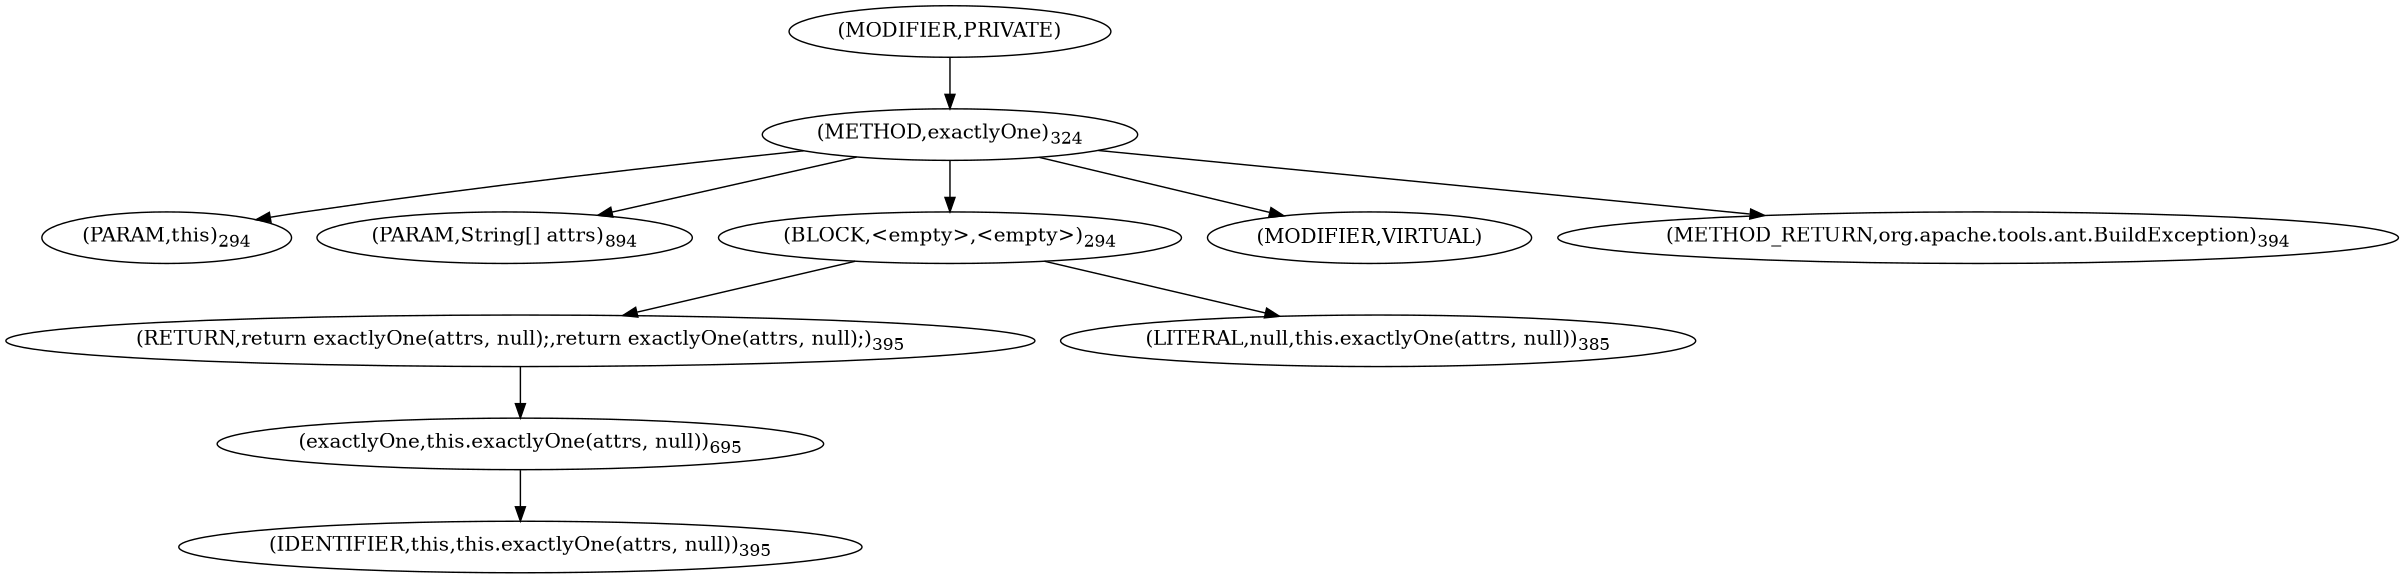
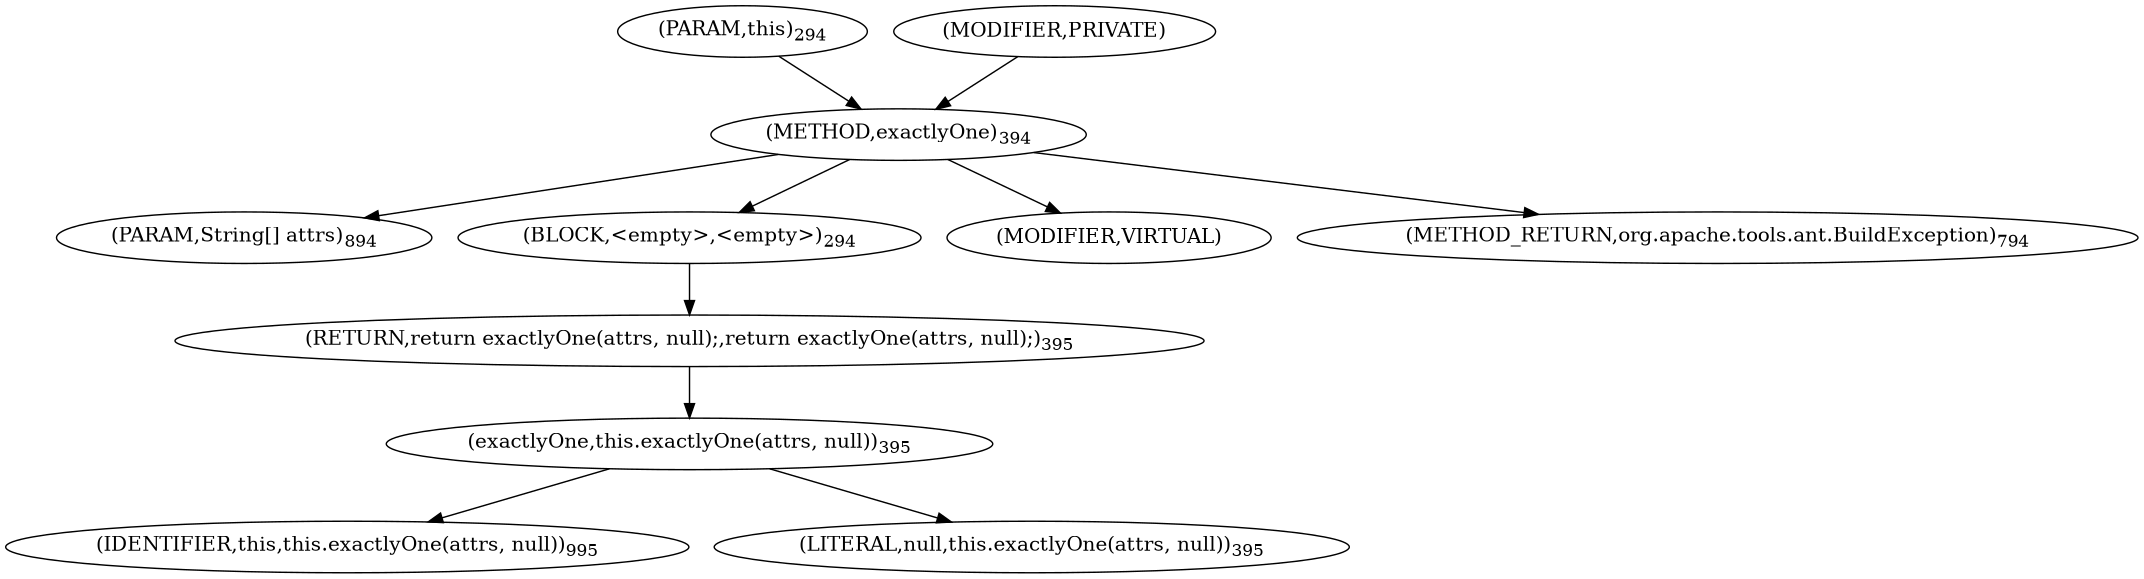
node "(METHOD,exactlyOne)": text "324" -> "394"
edge "(METHOD,exactlyOne)" -> "(PARAM,this)": reversed
node "(METHOD_RETURN,org.apache.tools.ant.BuildException)": text "394" -> "794"
edge "(BLOCK,<empty>,<empty>)" -> "(LITERAL,null,this.exactlyOne(attrs, null))": now "(exactlyOne,this.exactlyOne(attrs, null))" -> "(LITERAL,null,this.exactlyOne(attrs, null))"
node "(LITERAL,null,this.exactlyOne(attrs, null))": text "385" -> "395"
node "(exactlyOne,this.exactlyOne(attrs, null))": text "695" -> "395"
node "(IDENTIFIER,this,this.exactlyOne(attrs, null))": text "395" -> "995"
